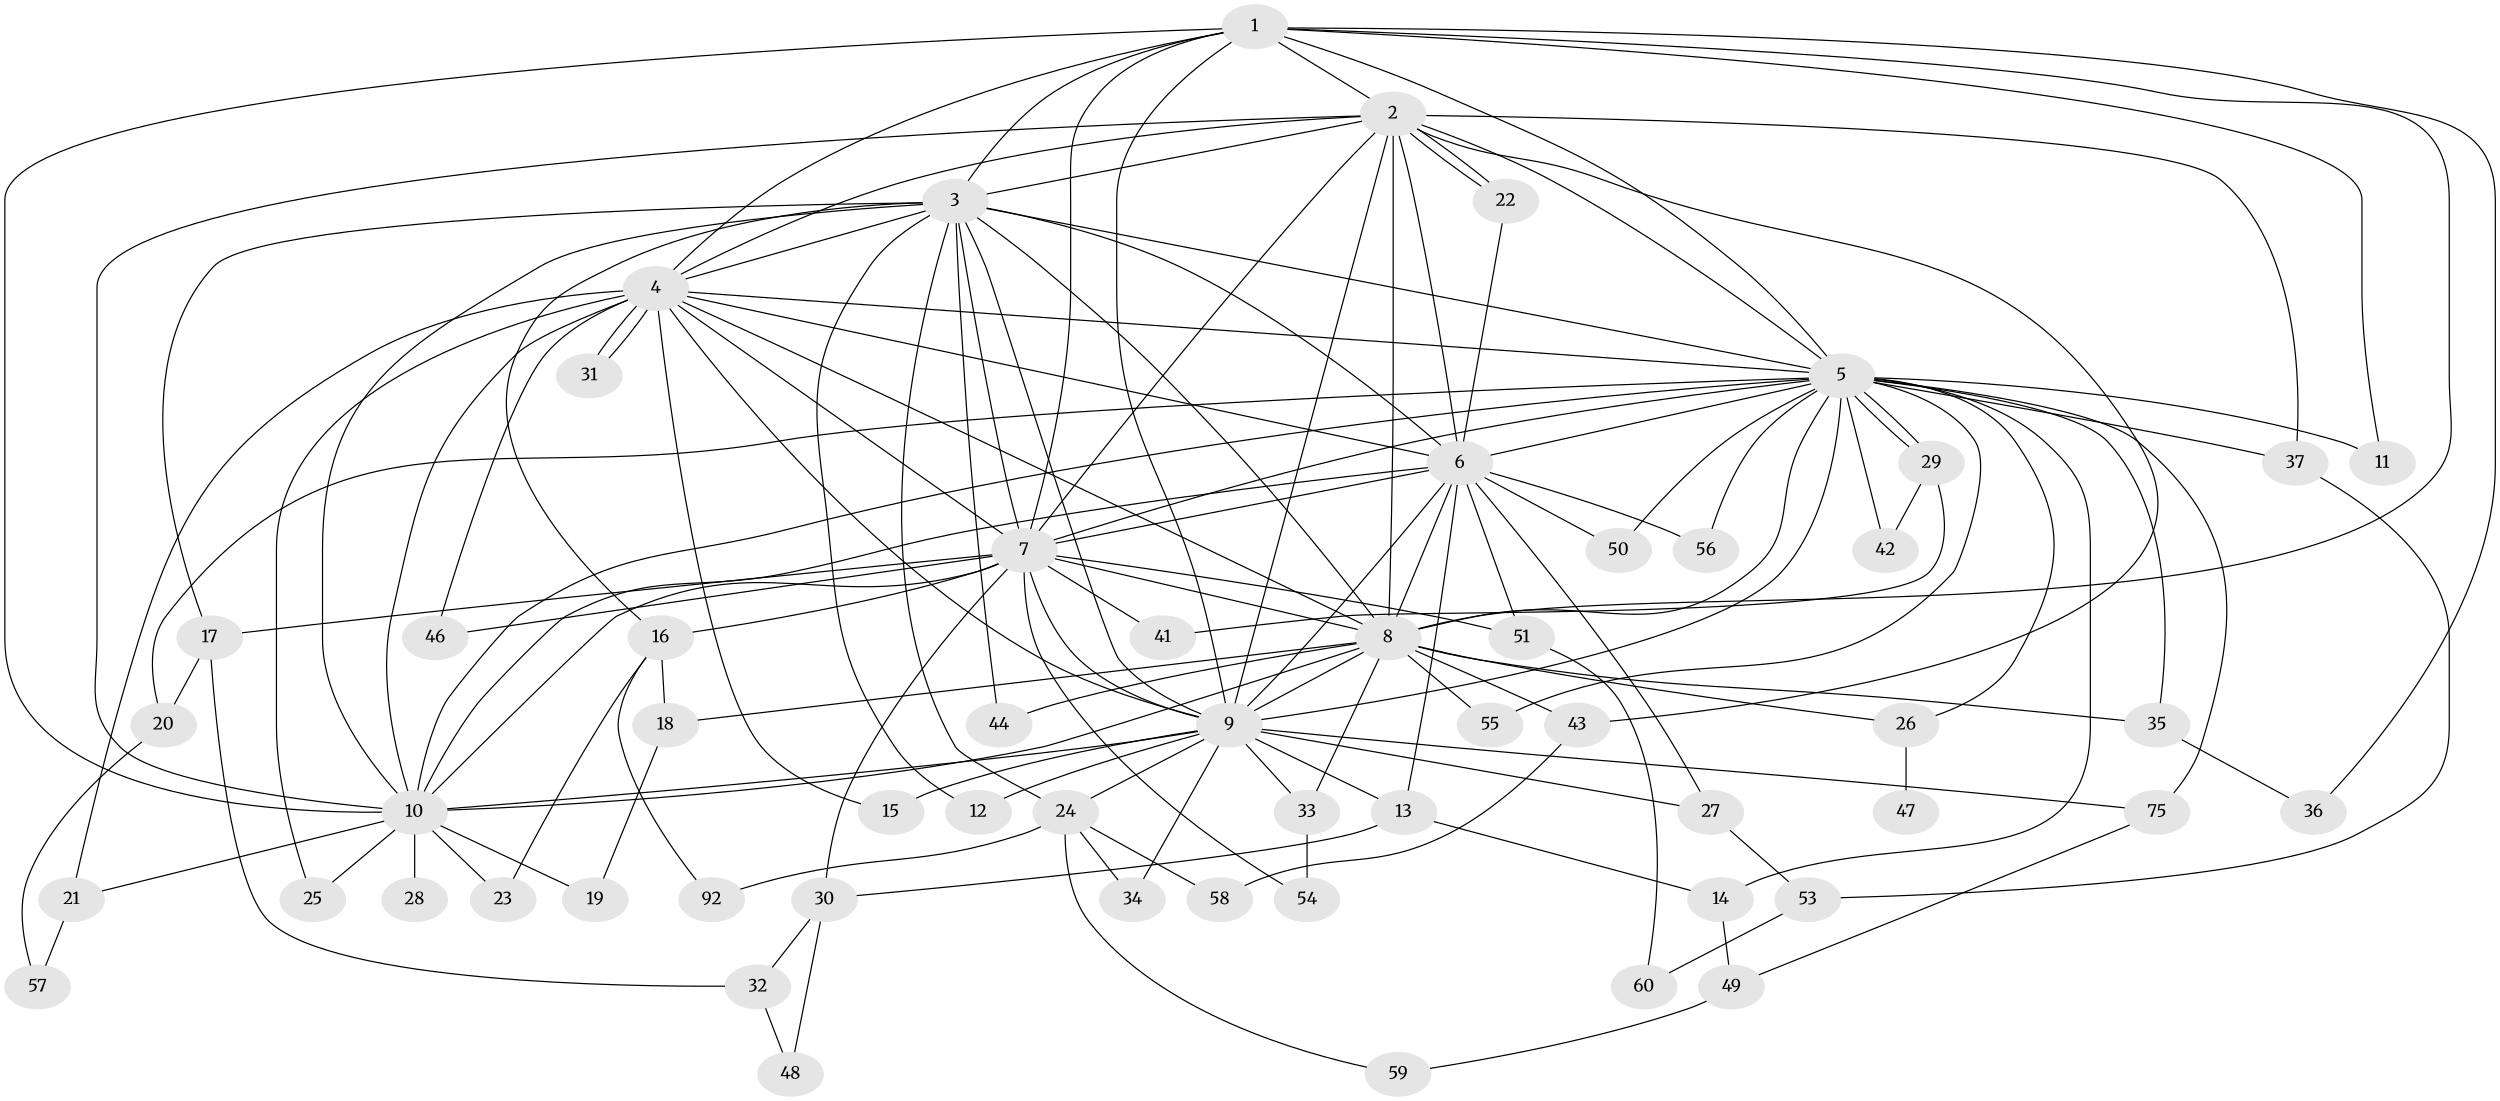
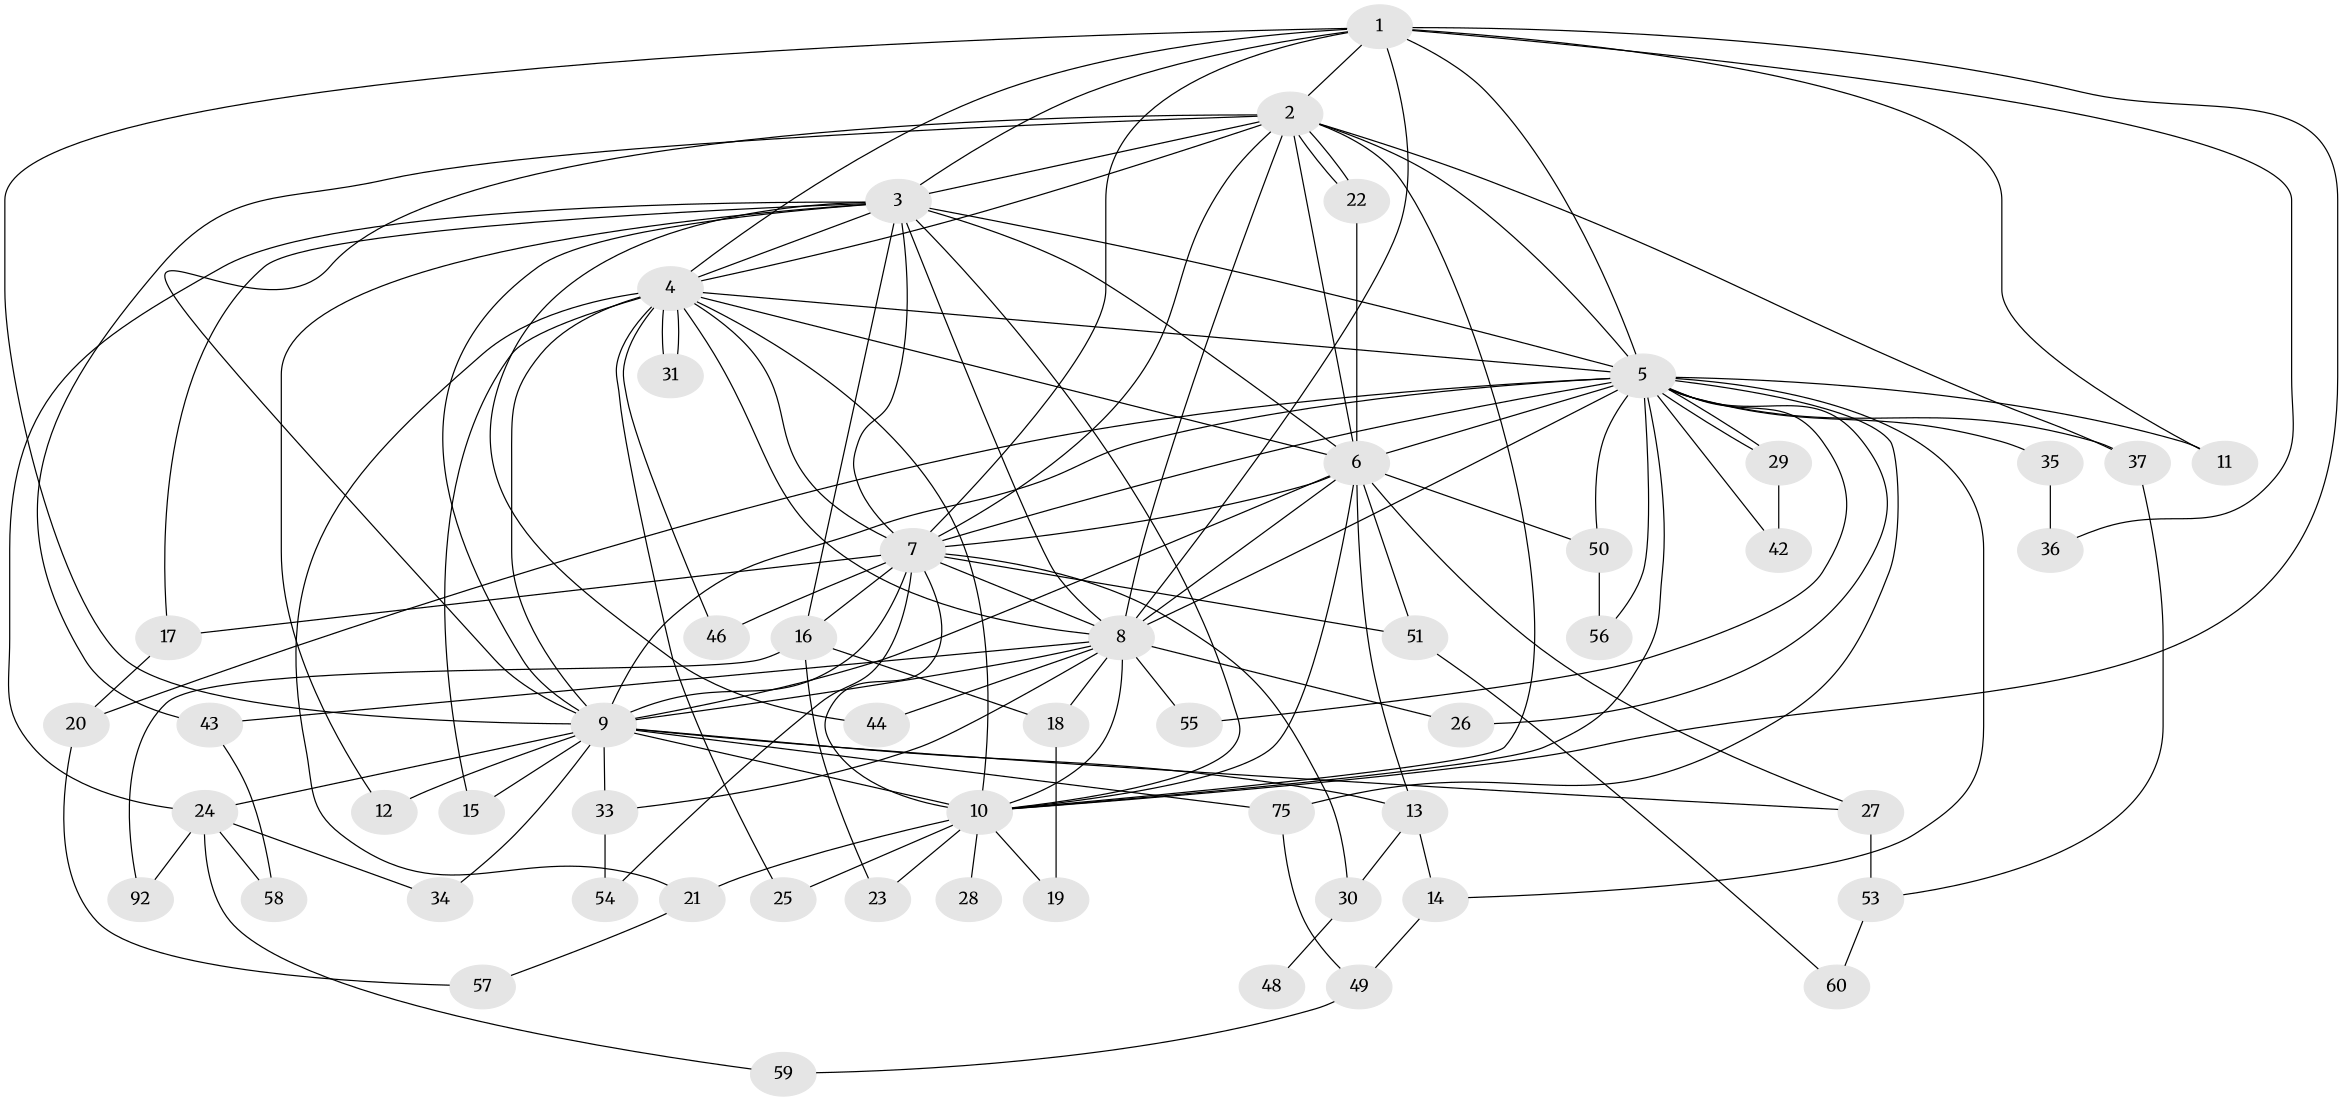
edge "6" -- "56": now "50" -- "56"
node "41": removed
edge "8" -- "35": removed
node "47": removed
node "32": removed
